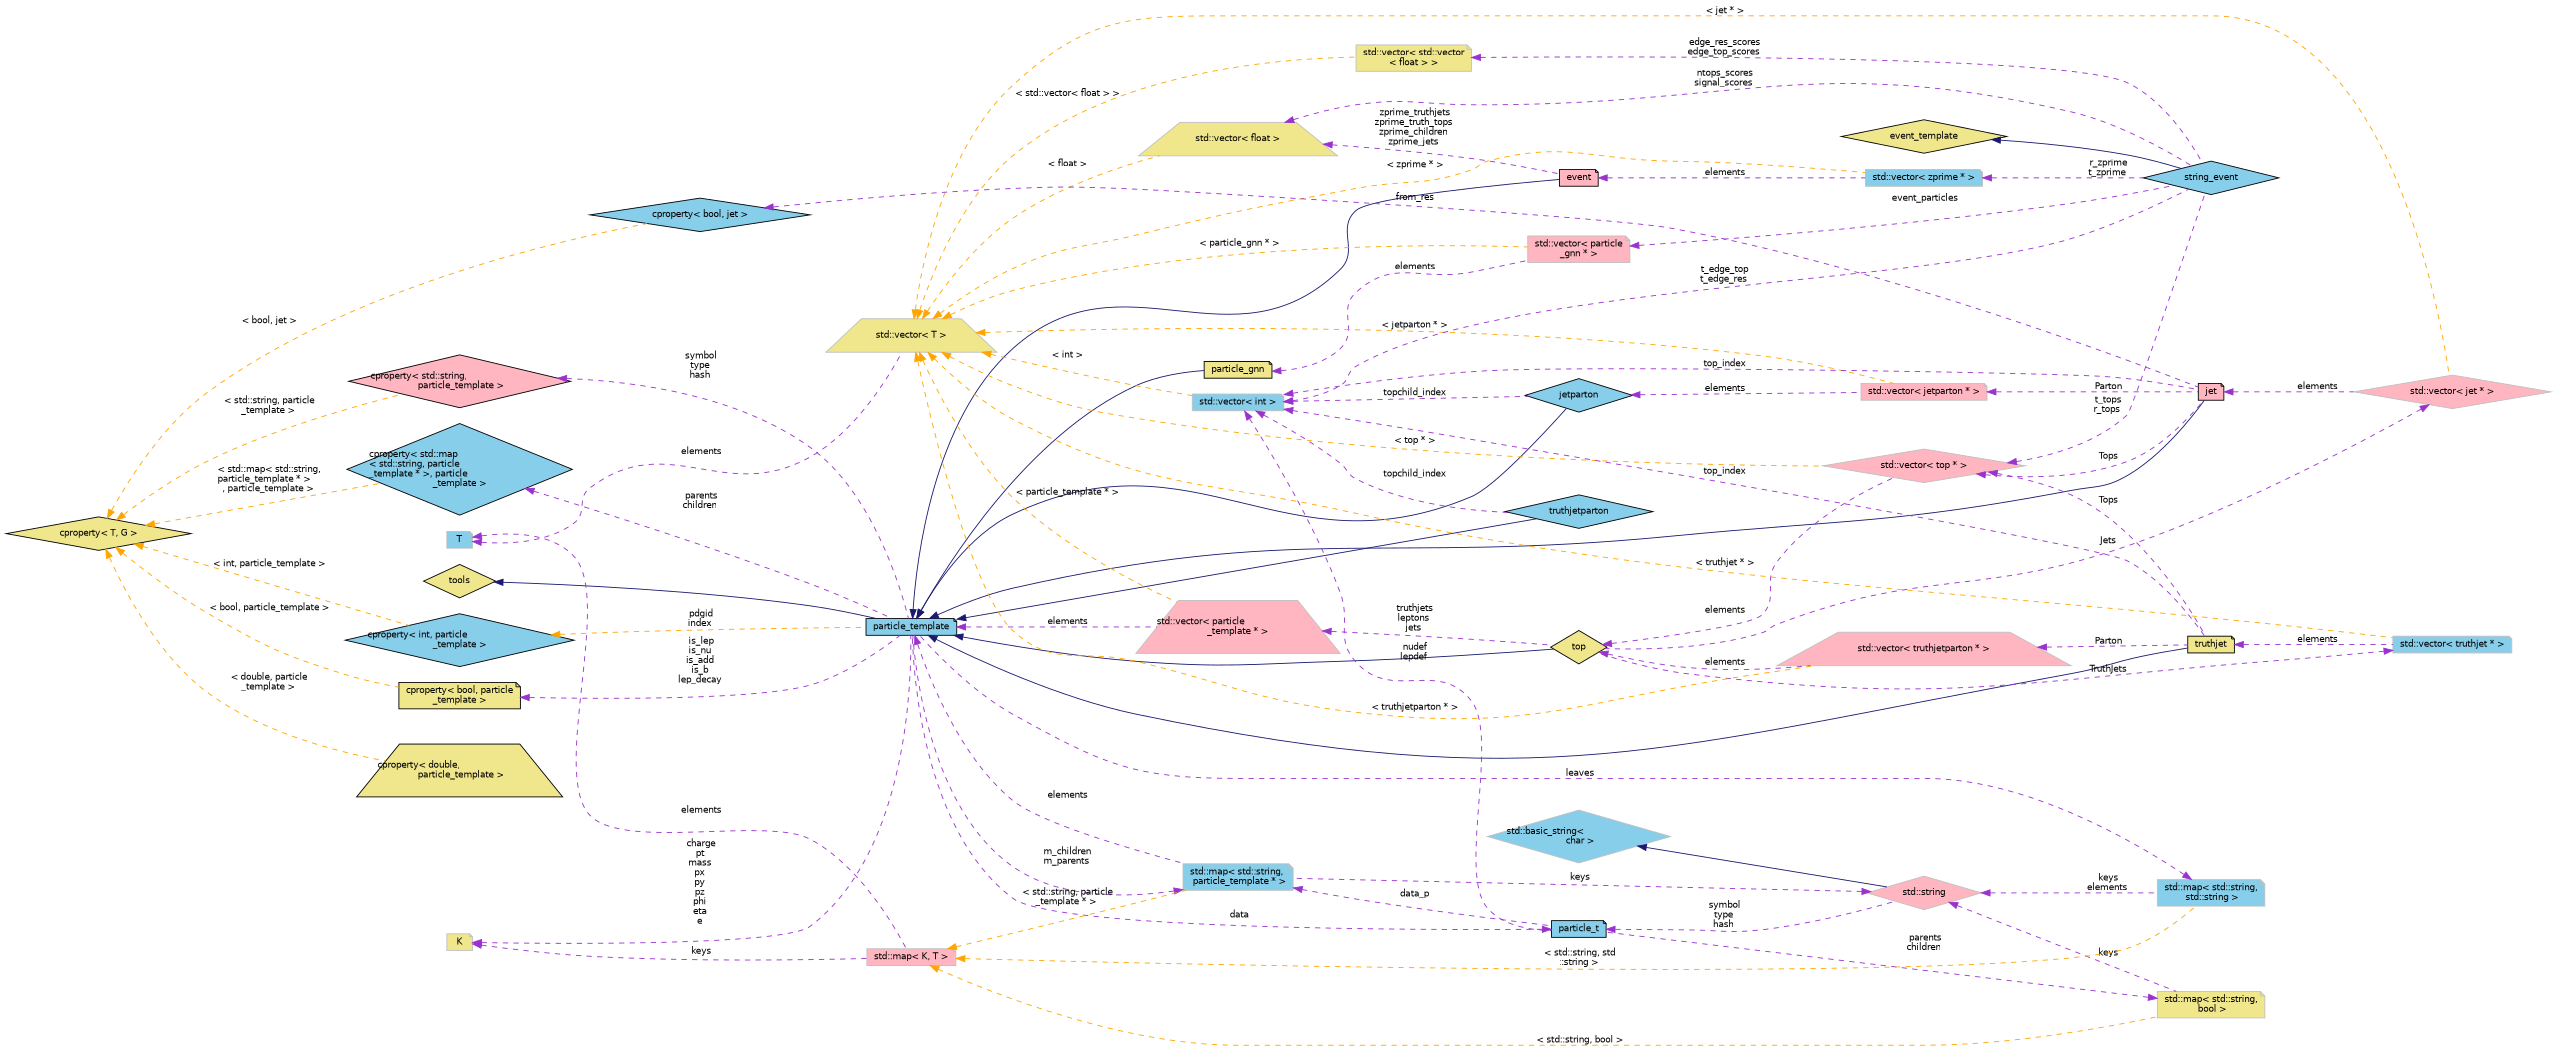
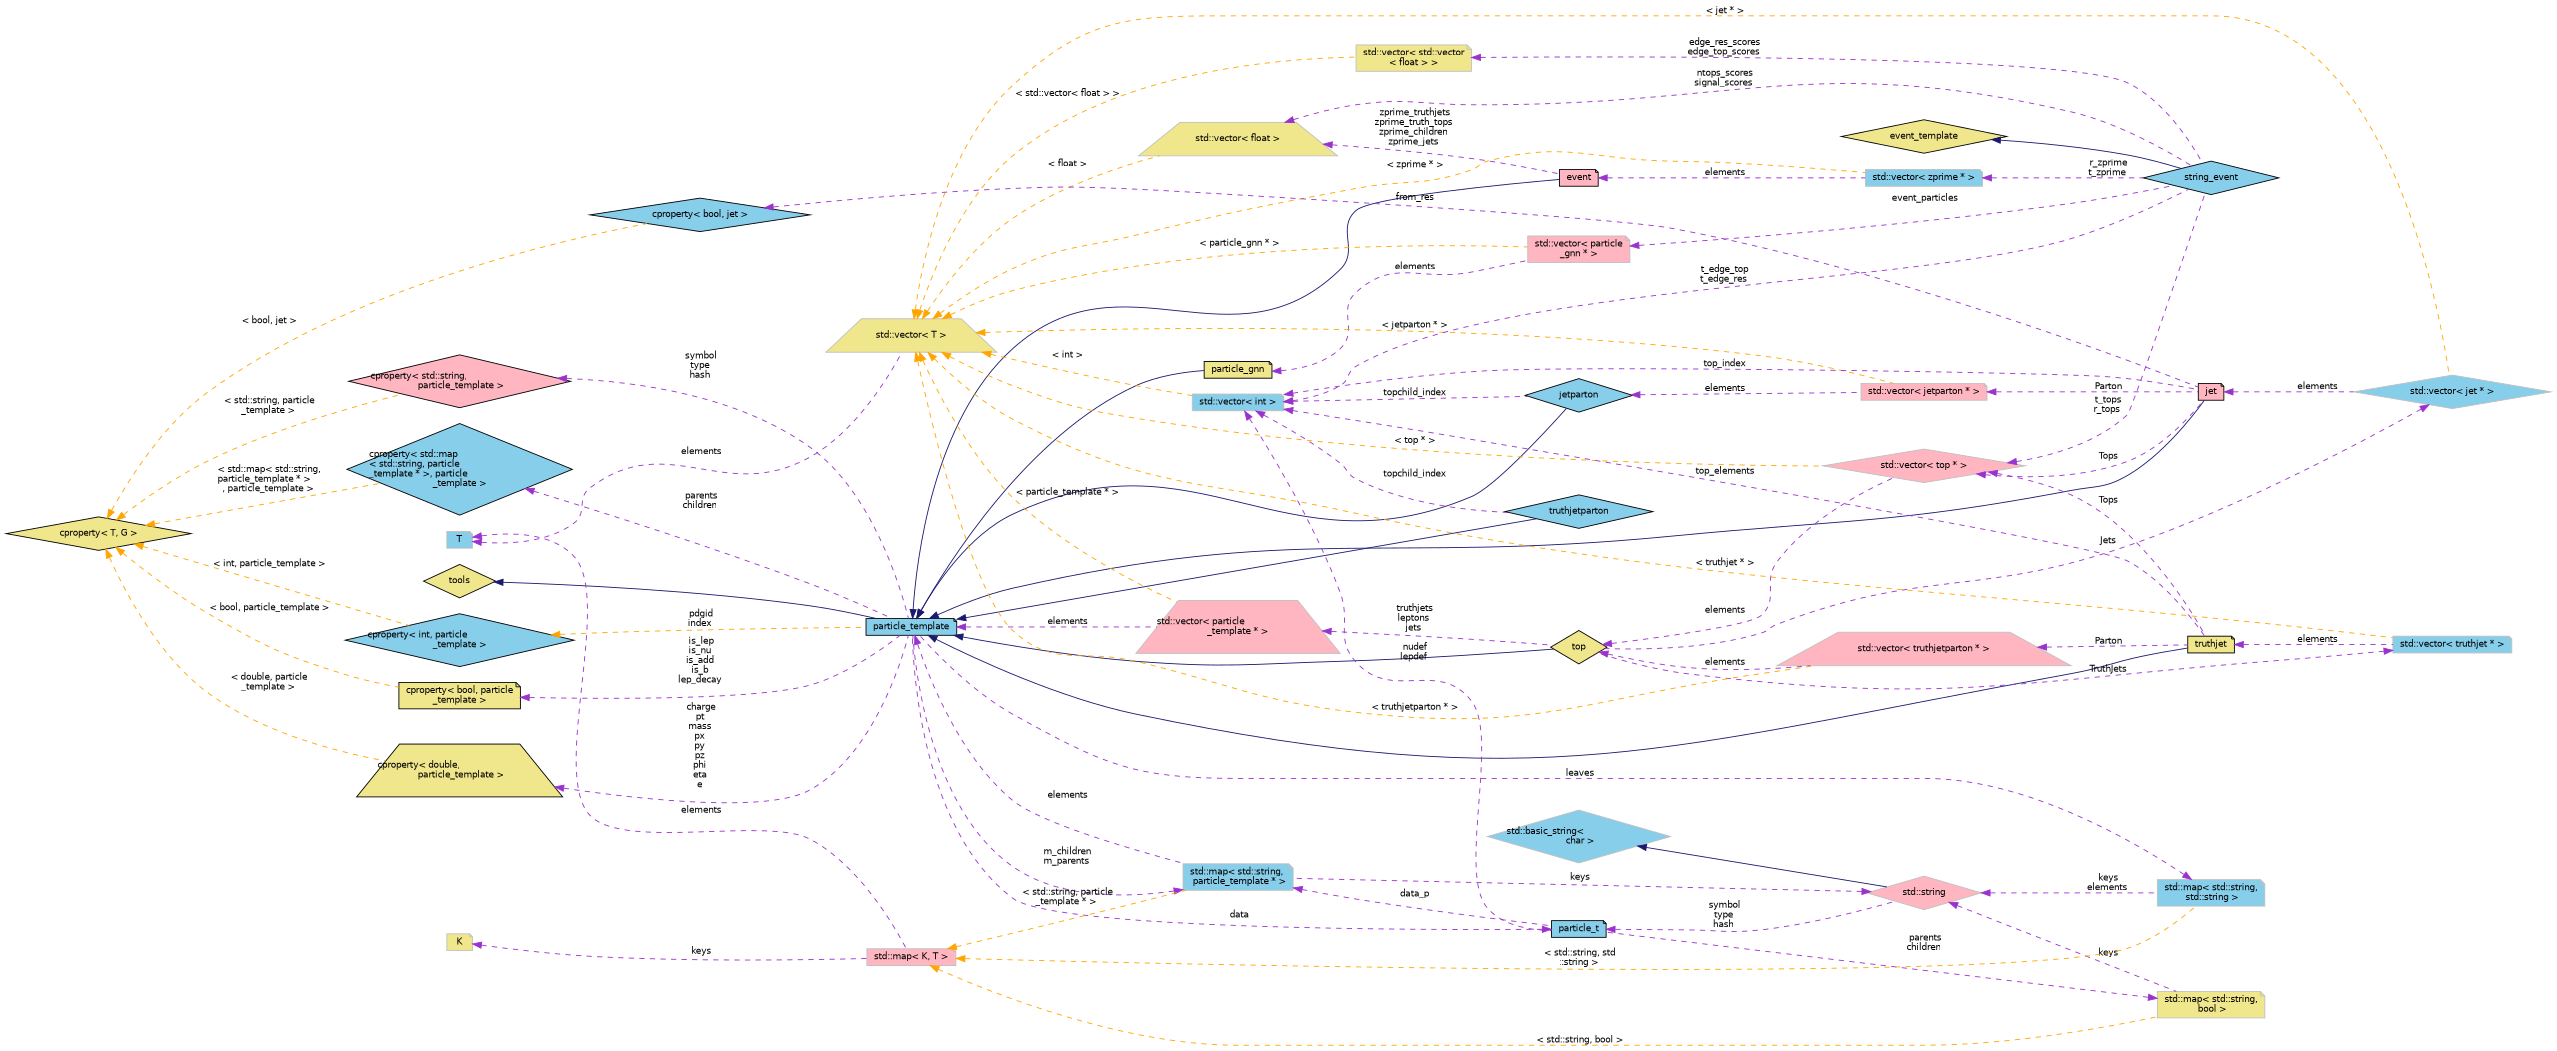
node "std::vector< jet * >": fillcolor lightpink -> skyblue
edge "truthjet" -> "std::vector< int >": label " top_index" -> " top_elements"
edge "particle_template" -> "K": now "particle_template" -> "cproperty< double, particle_template >"
